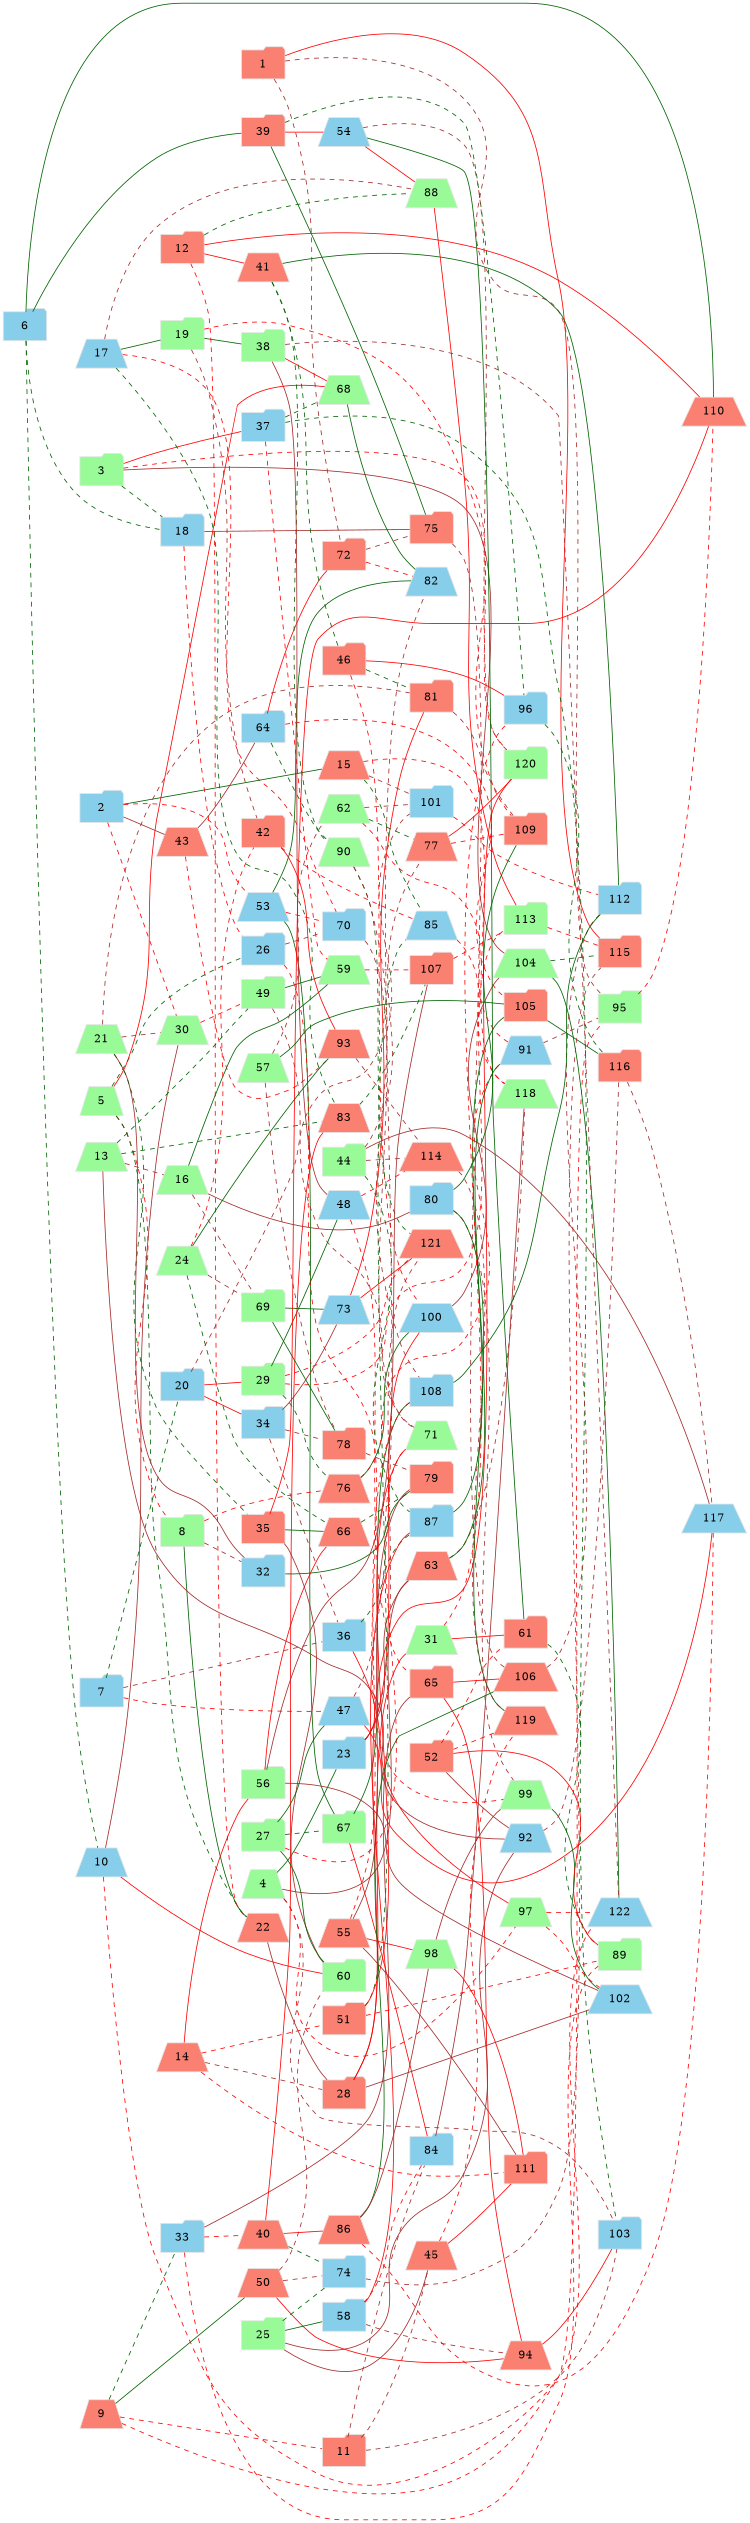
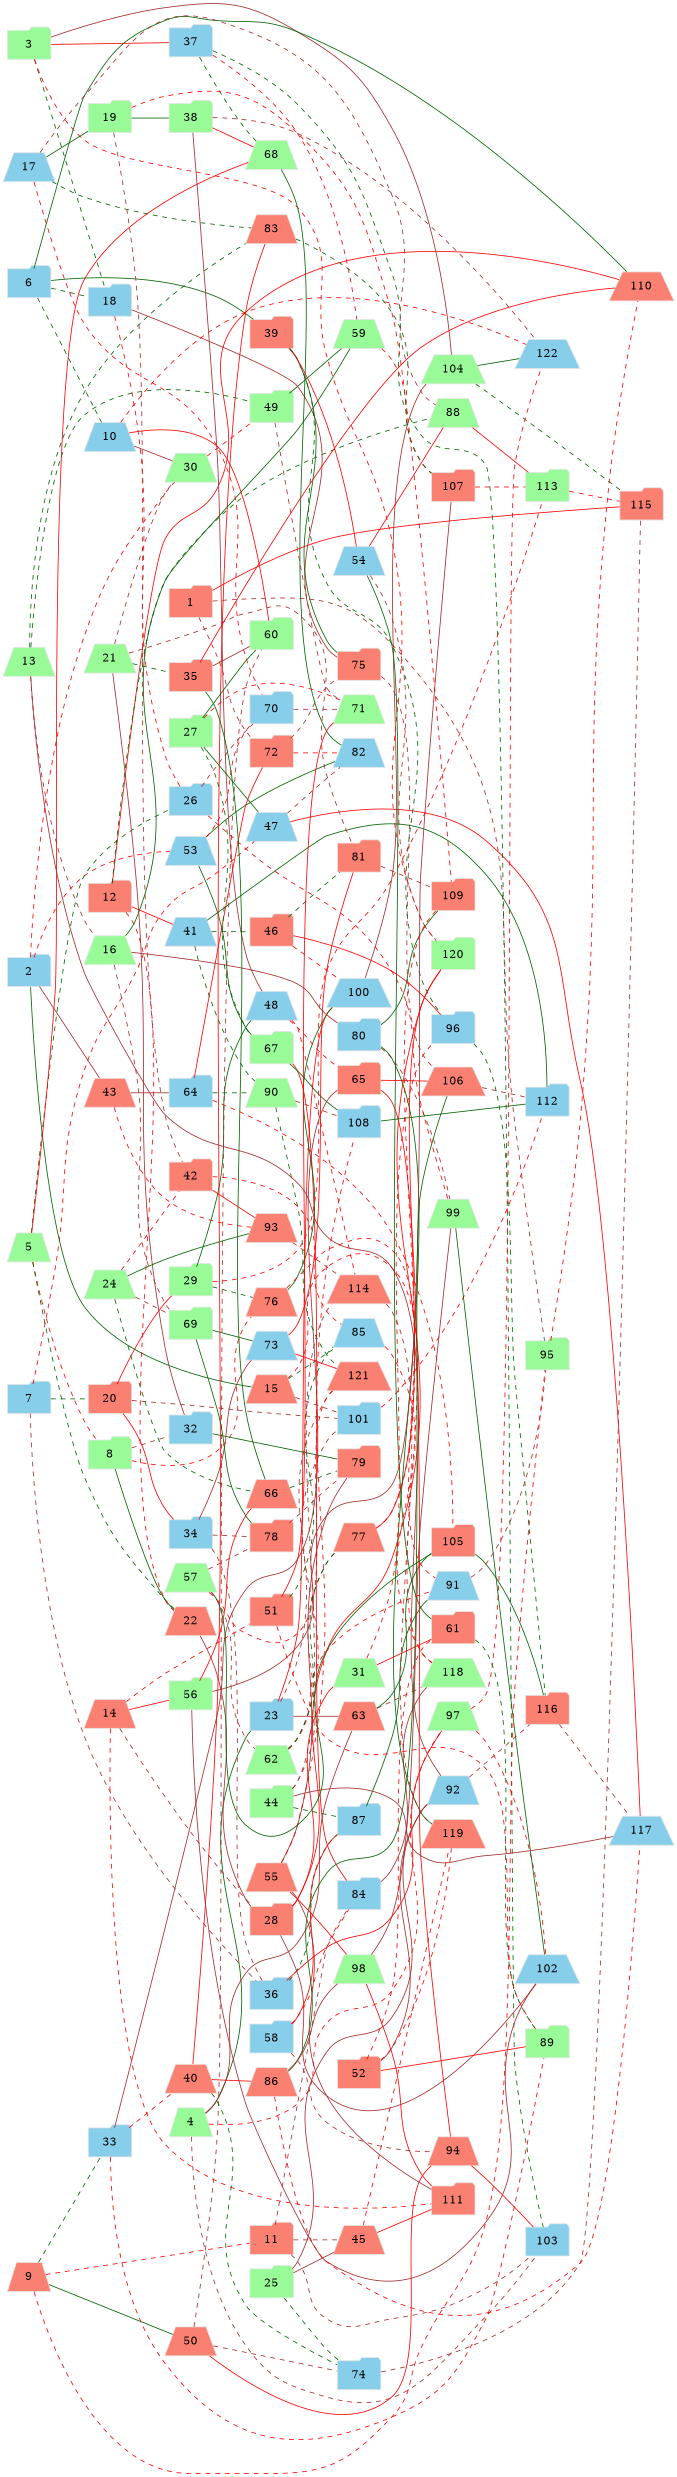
node "41": fillcolor salmon -> skyblue
edge "121" -- "29": now "121" -- "57"
node "20": fillcolor skyblue -> salmon
edge "58" -- "25": removed
